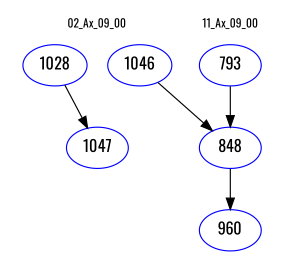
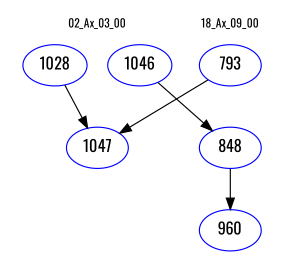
cluster "02_Ax_09_00": label "02_Ax_09_00" -> "02_Ax_03_00"
cluster "11_Ax_09_00": label "11_Ax_09_00" -> "18_Ax_09_00"
edge "793" -> "848": now "793" -> "1047"
